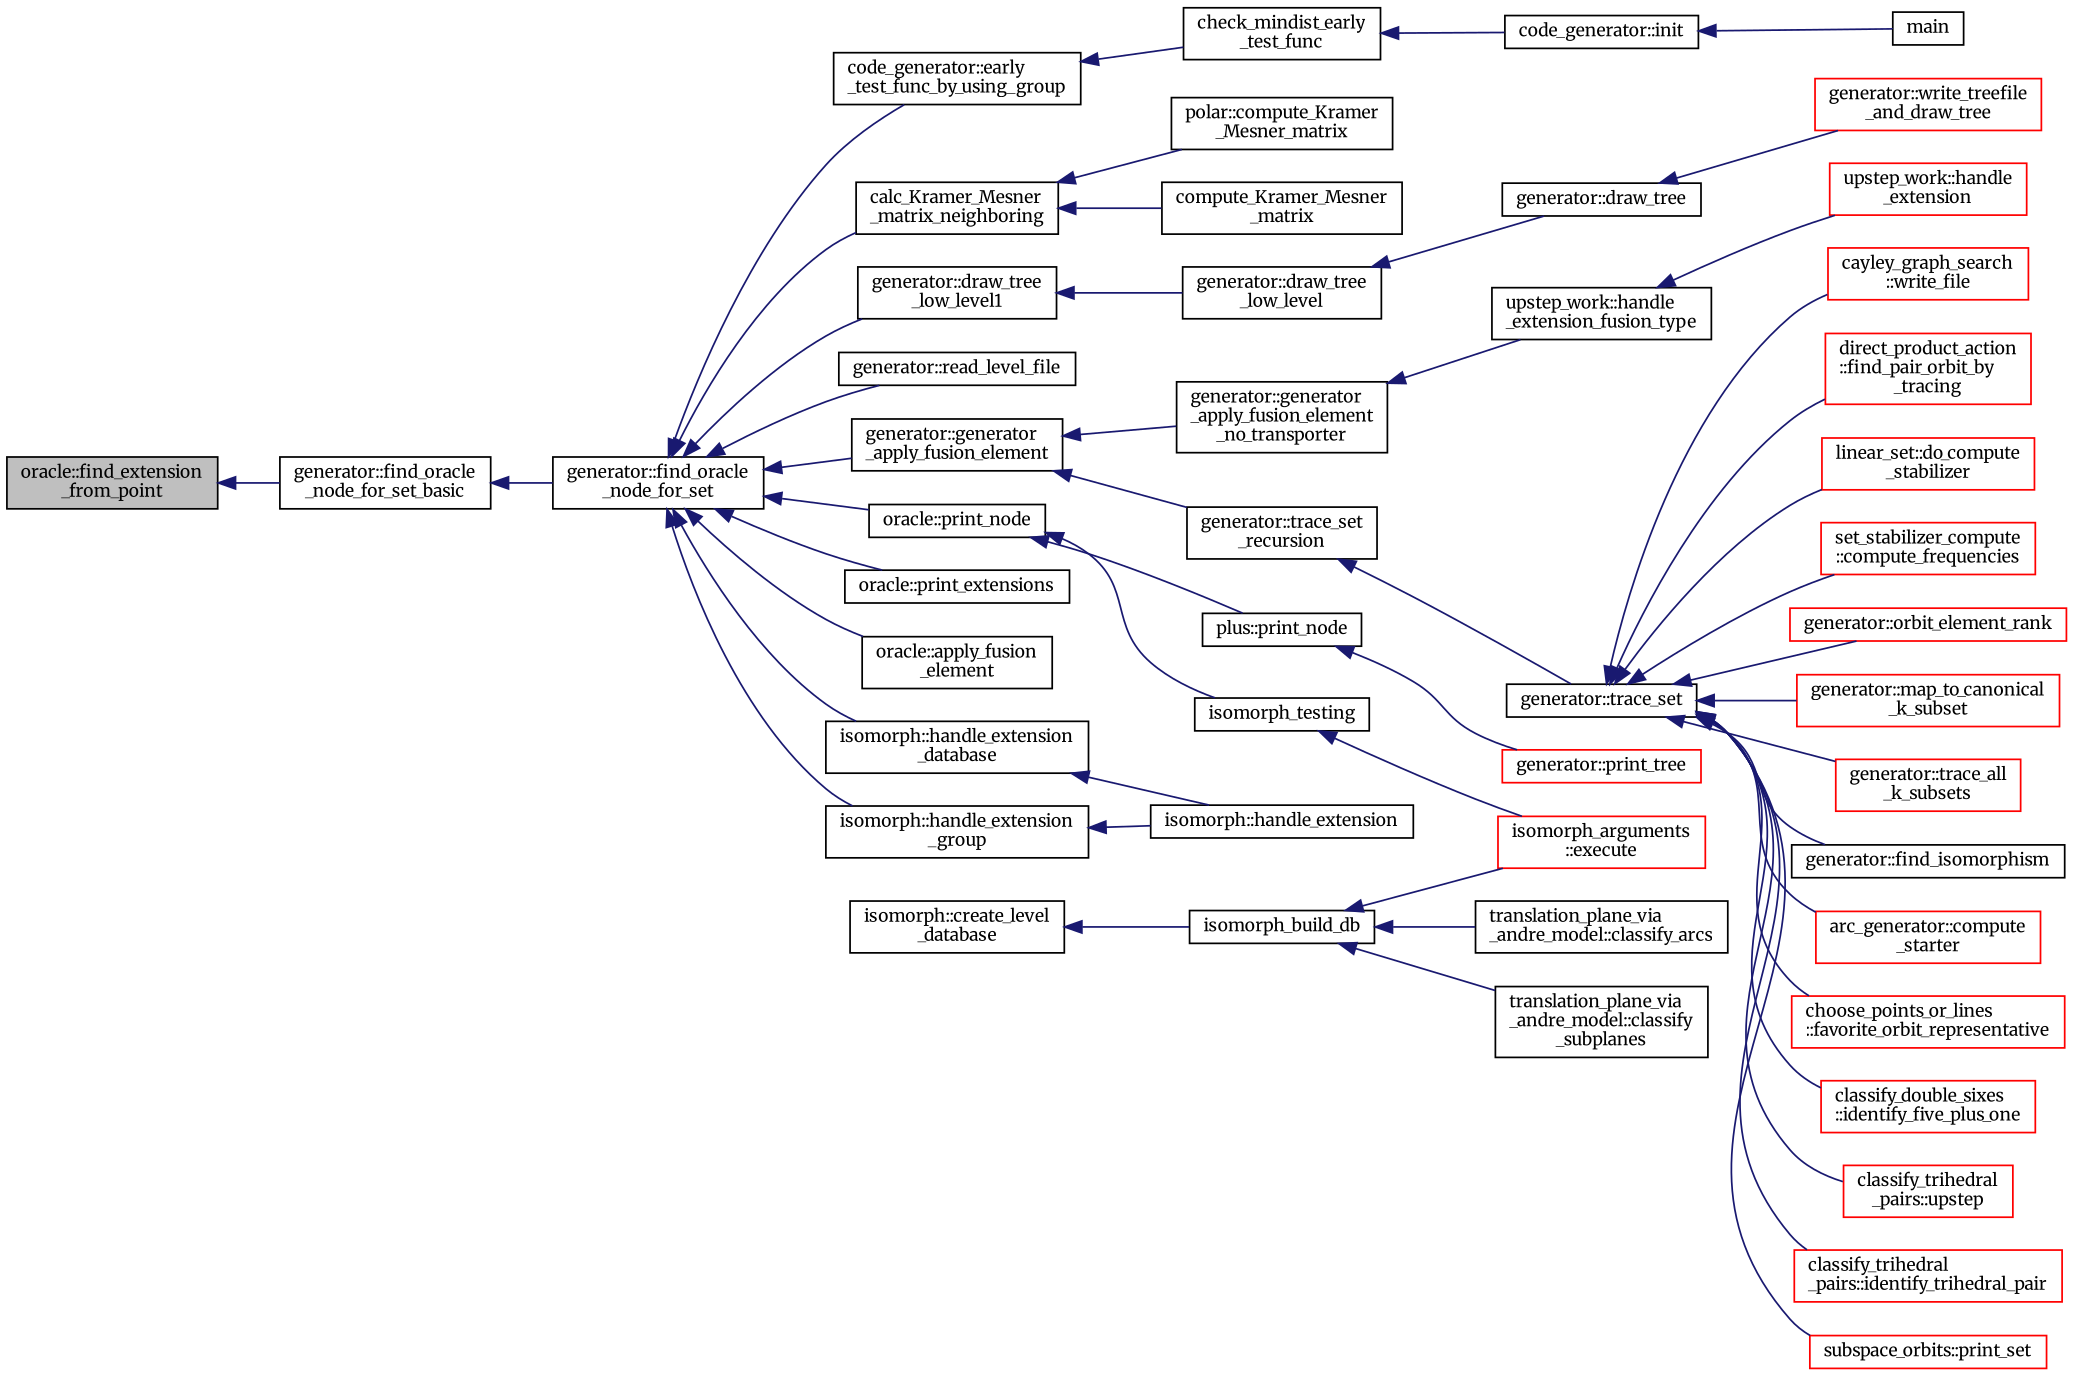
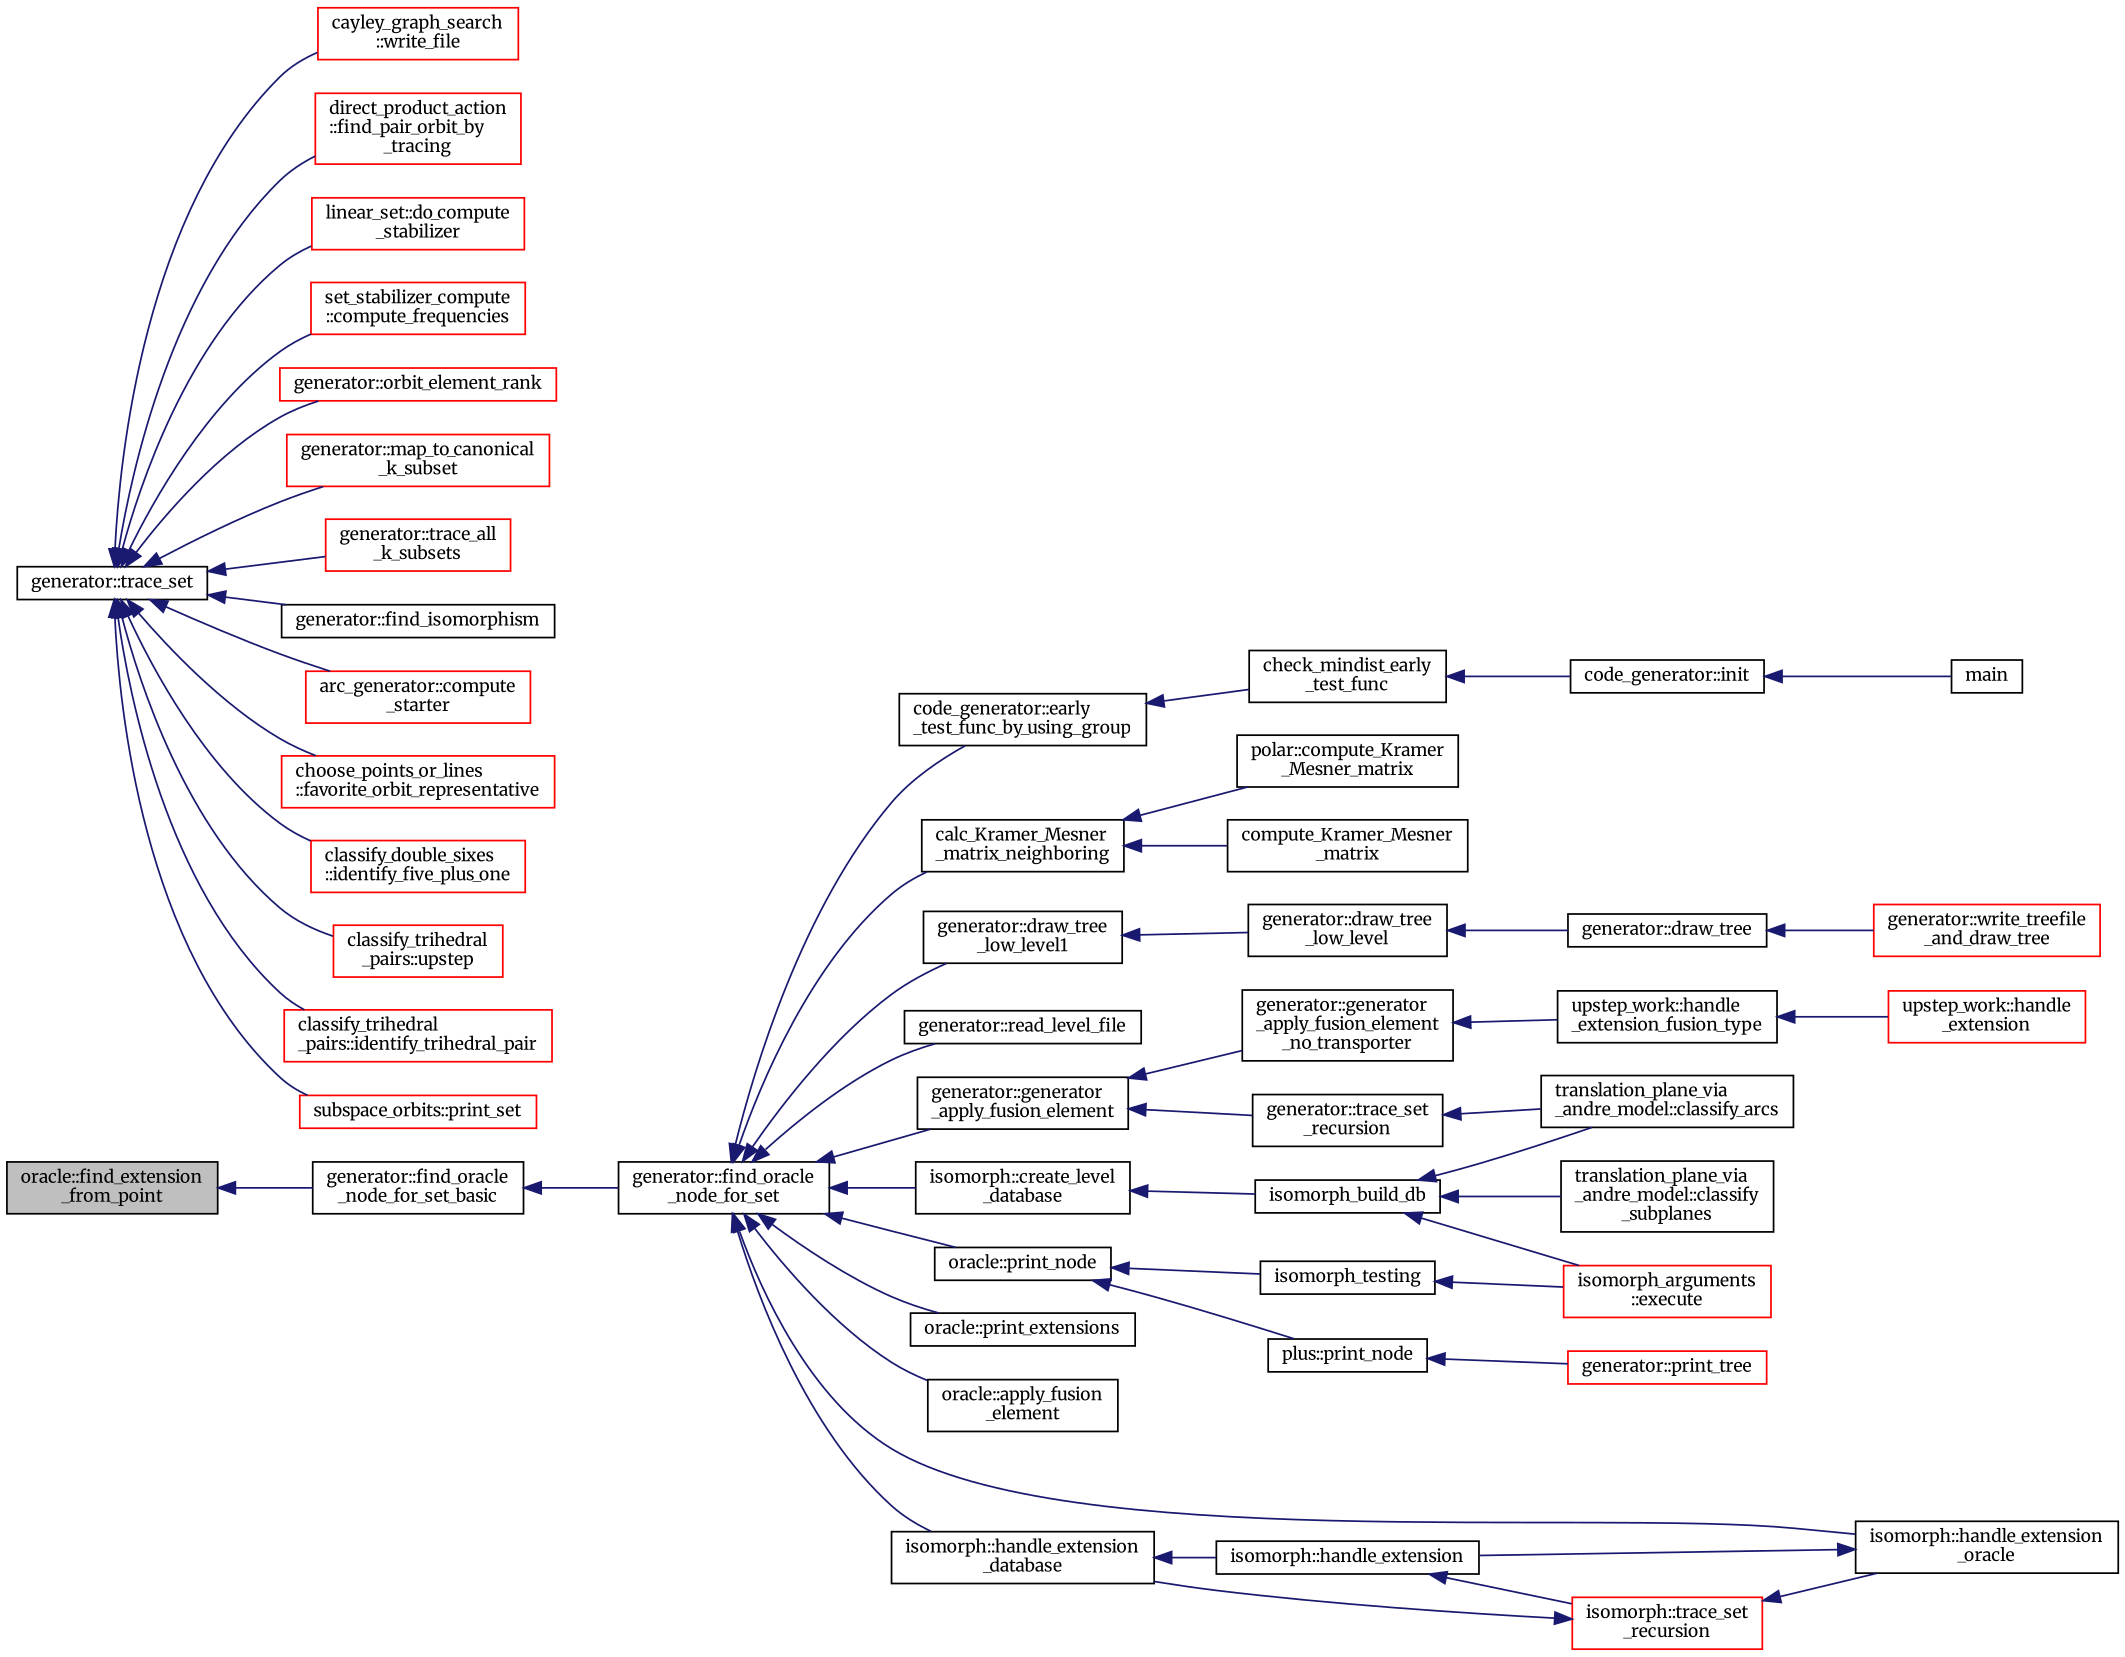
edge "generator::trace_set" -> "generator::trace_set _recursion": now "translation_plane_via _andre_model::classify_arcs" -> "generator::trace_set _recursion"
node "isomorph::handle_extension _group": label "isomorph::handle_extension _group" -> "isomorph::handle_extension _oracle"
edge "isomorph::create_level _database" -> "generator::find_oracle _node_for_set": added
node "isomorph::trace_set _recursion": added
